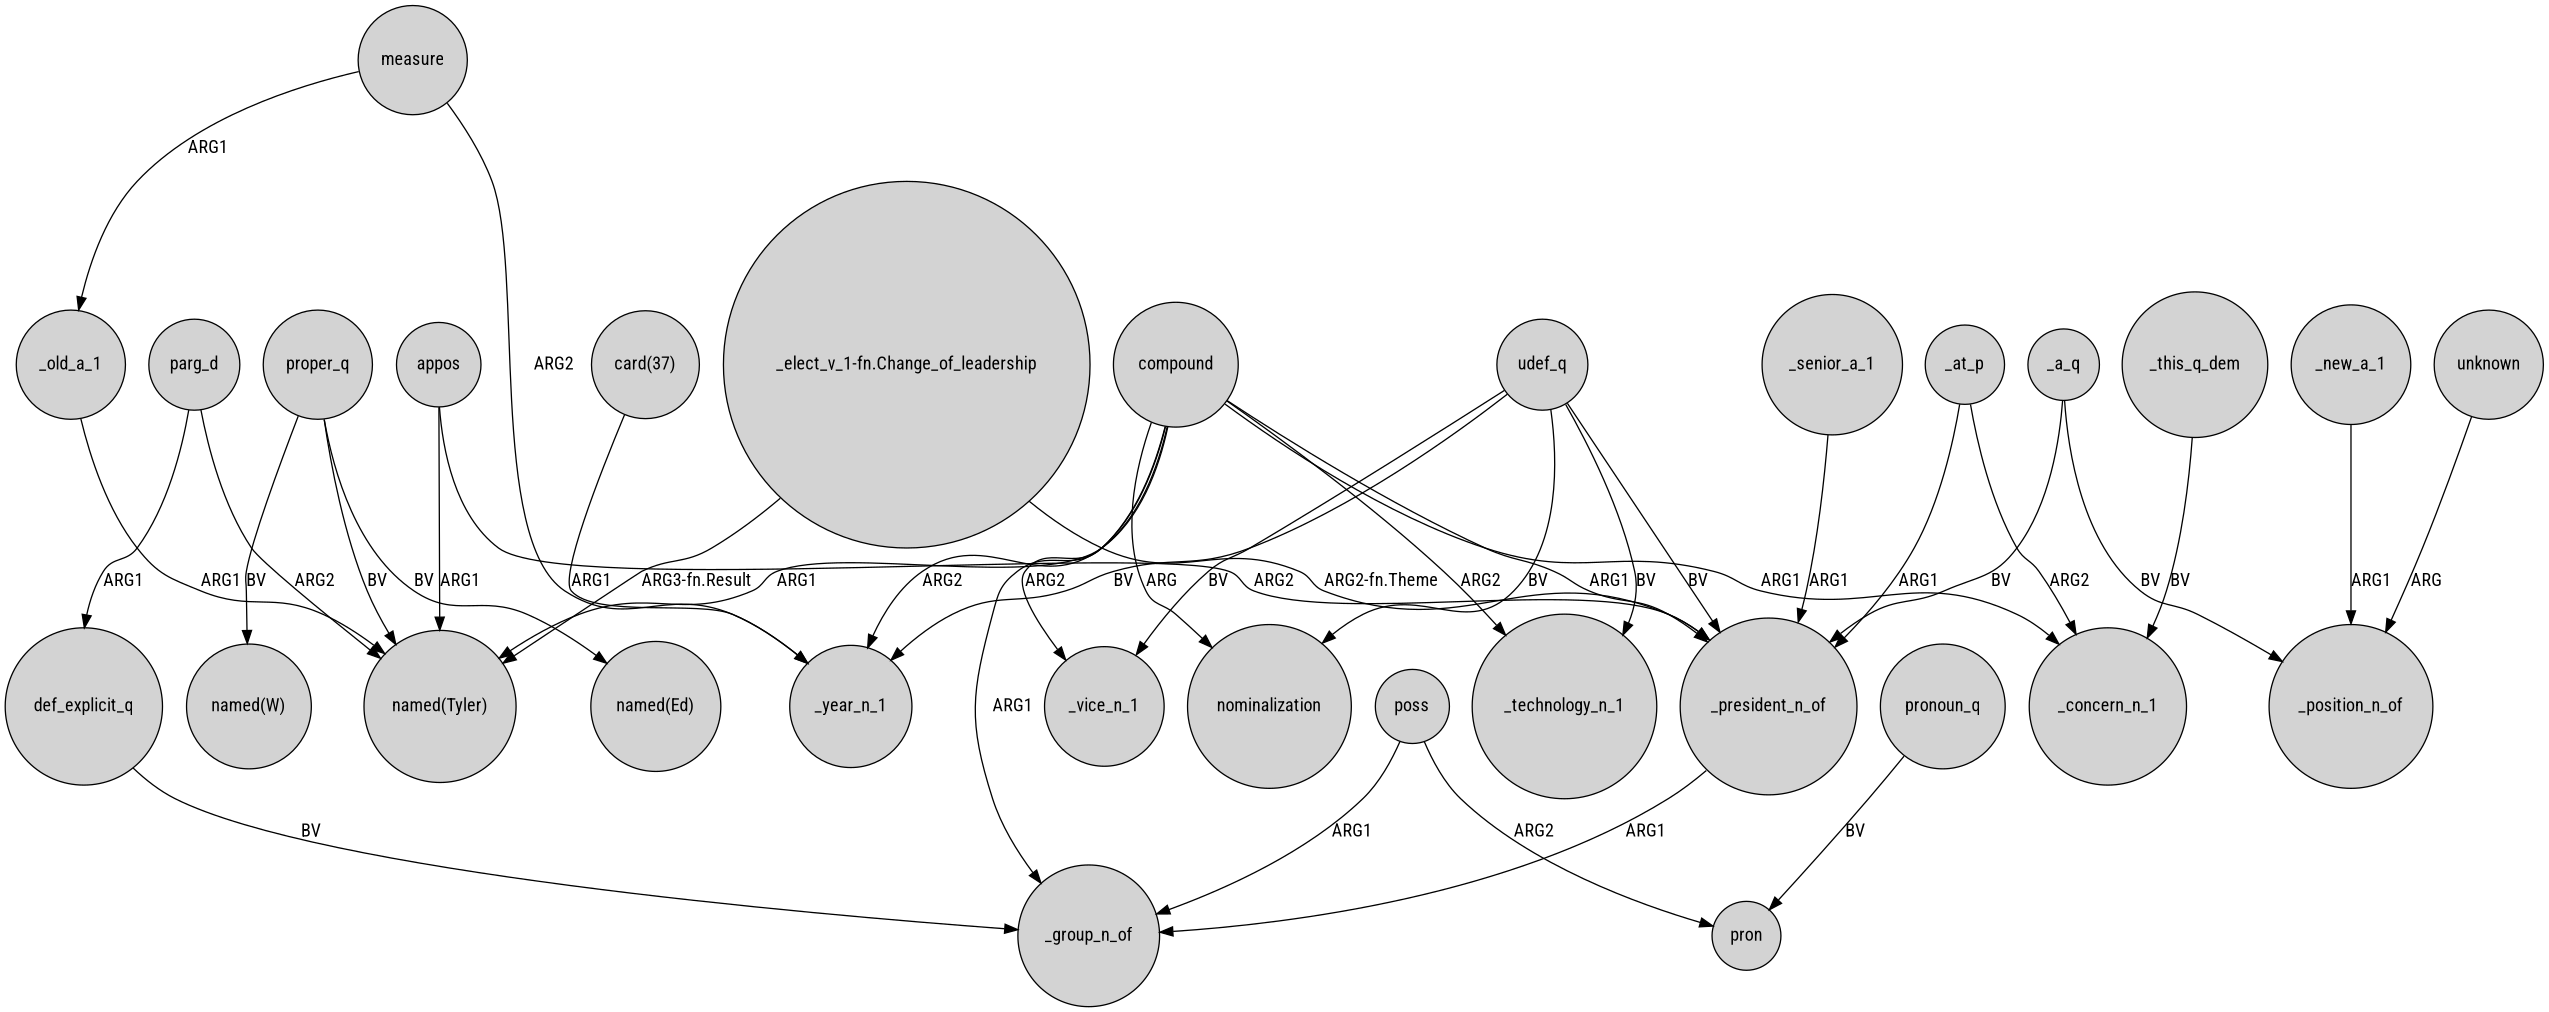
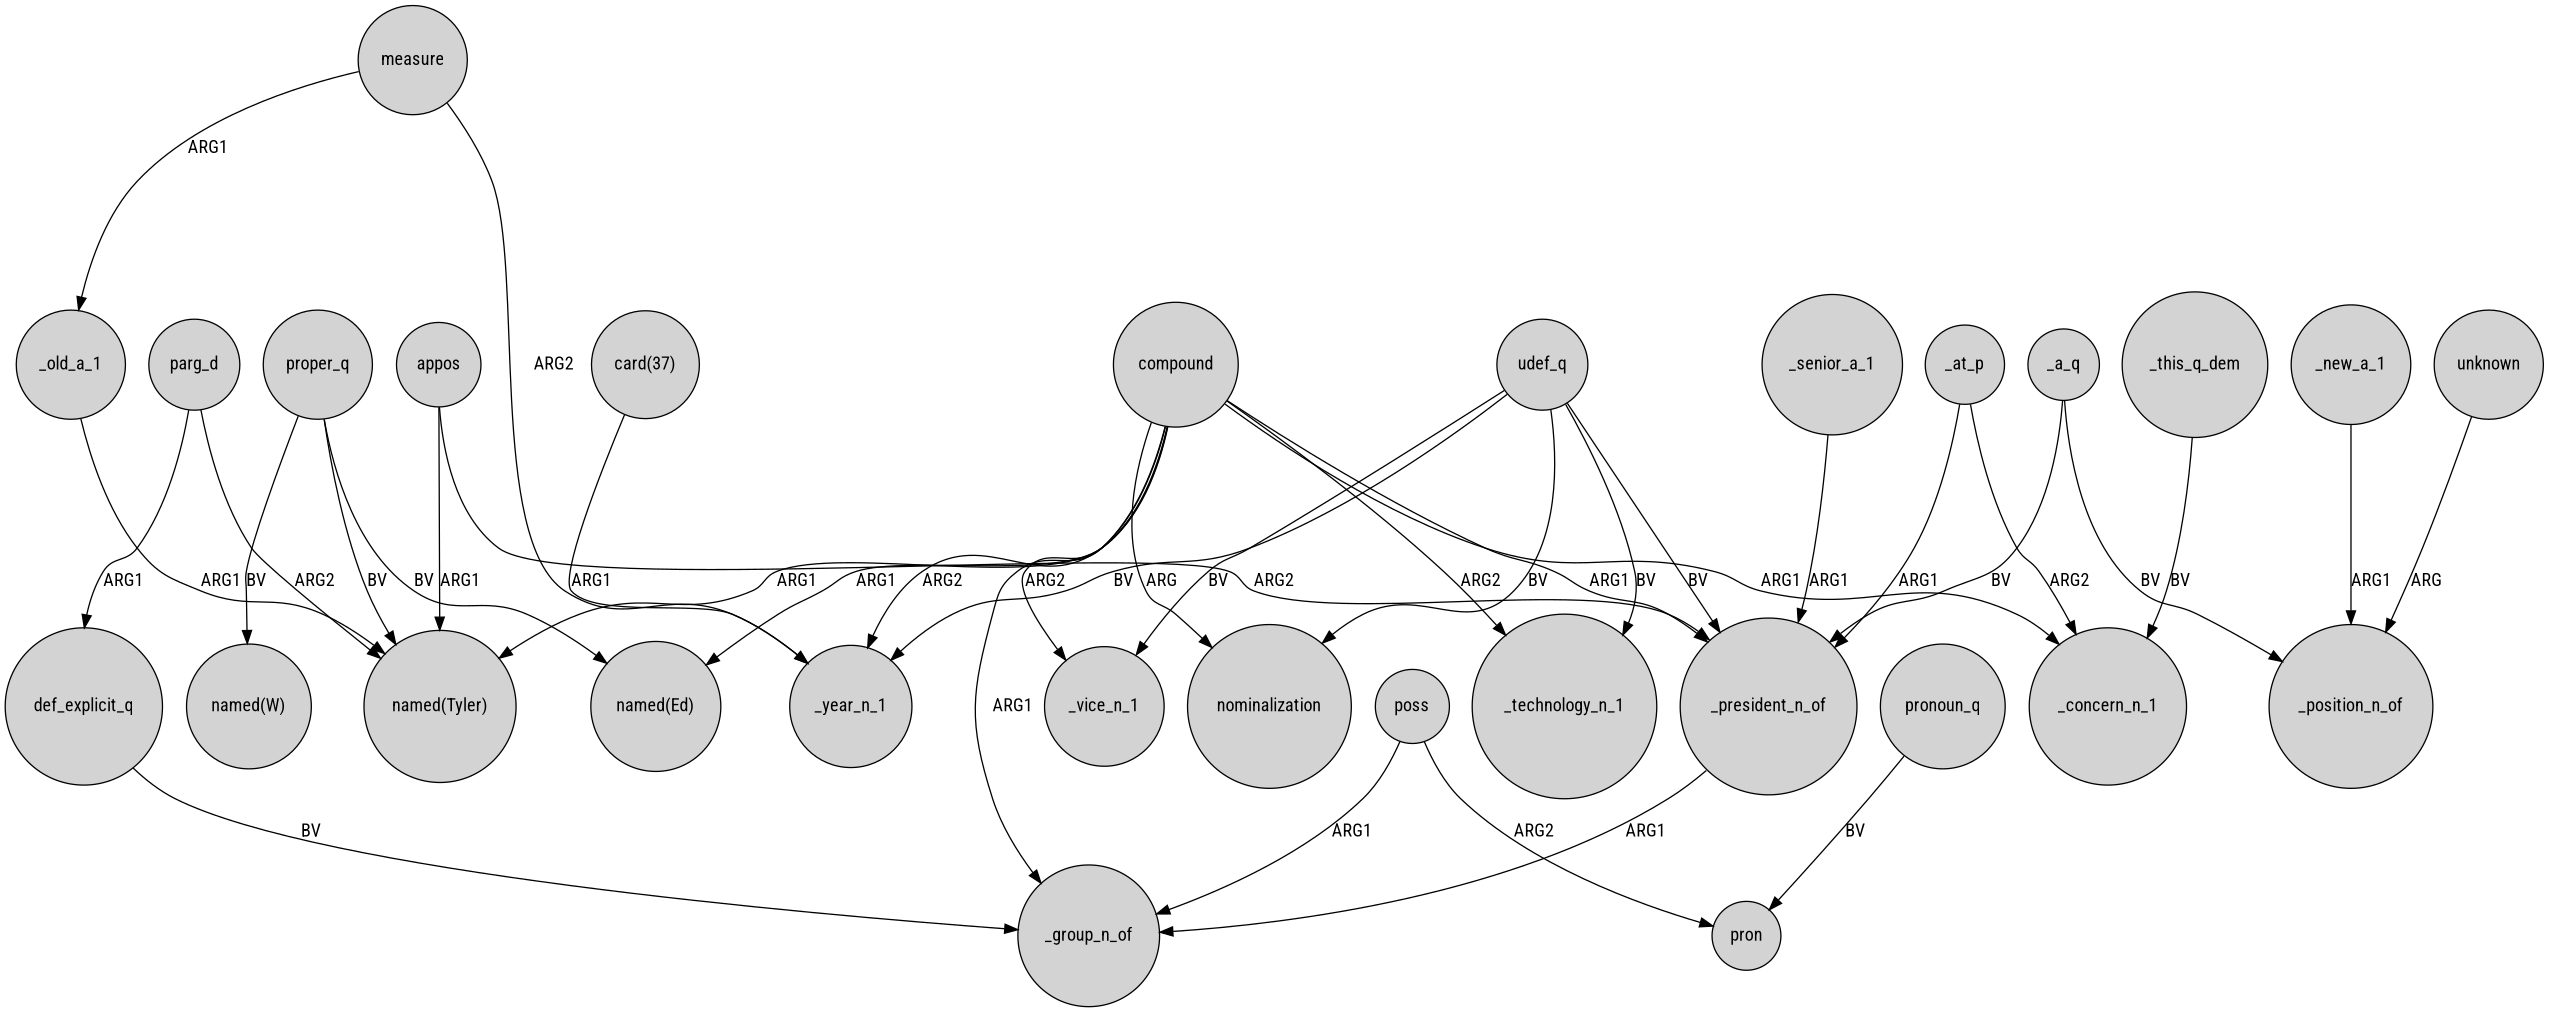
node "_elect_v_1-fn.Change_of_leadership": removed
edge "compound" -> "named(Ed)": added, label "ARG1"
